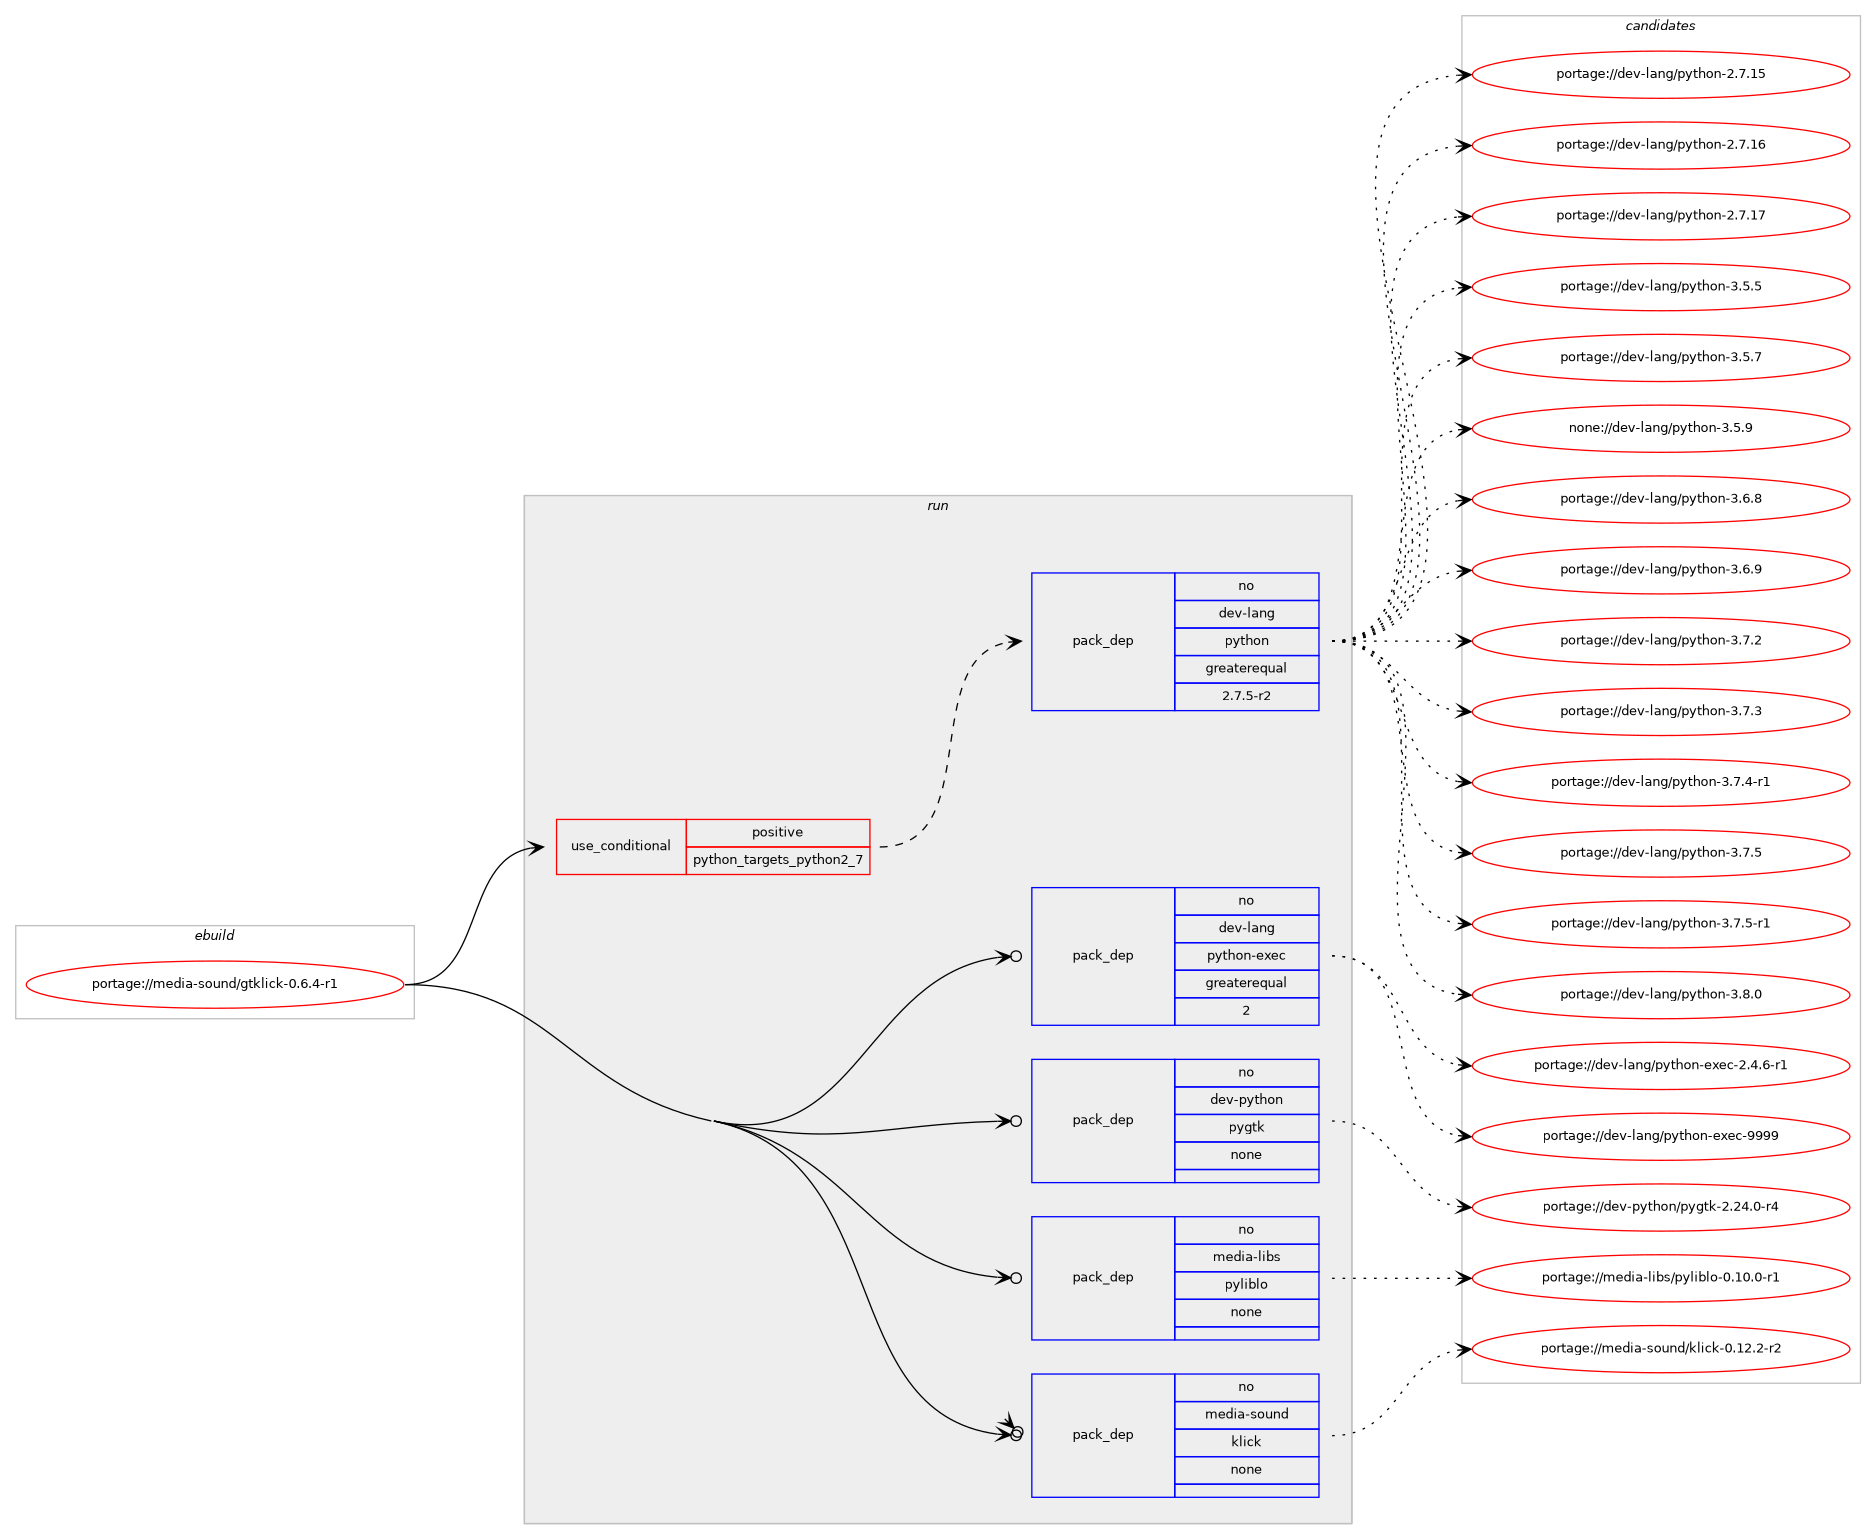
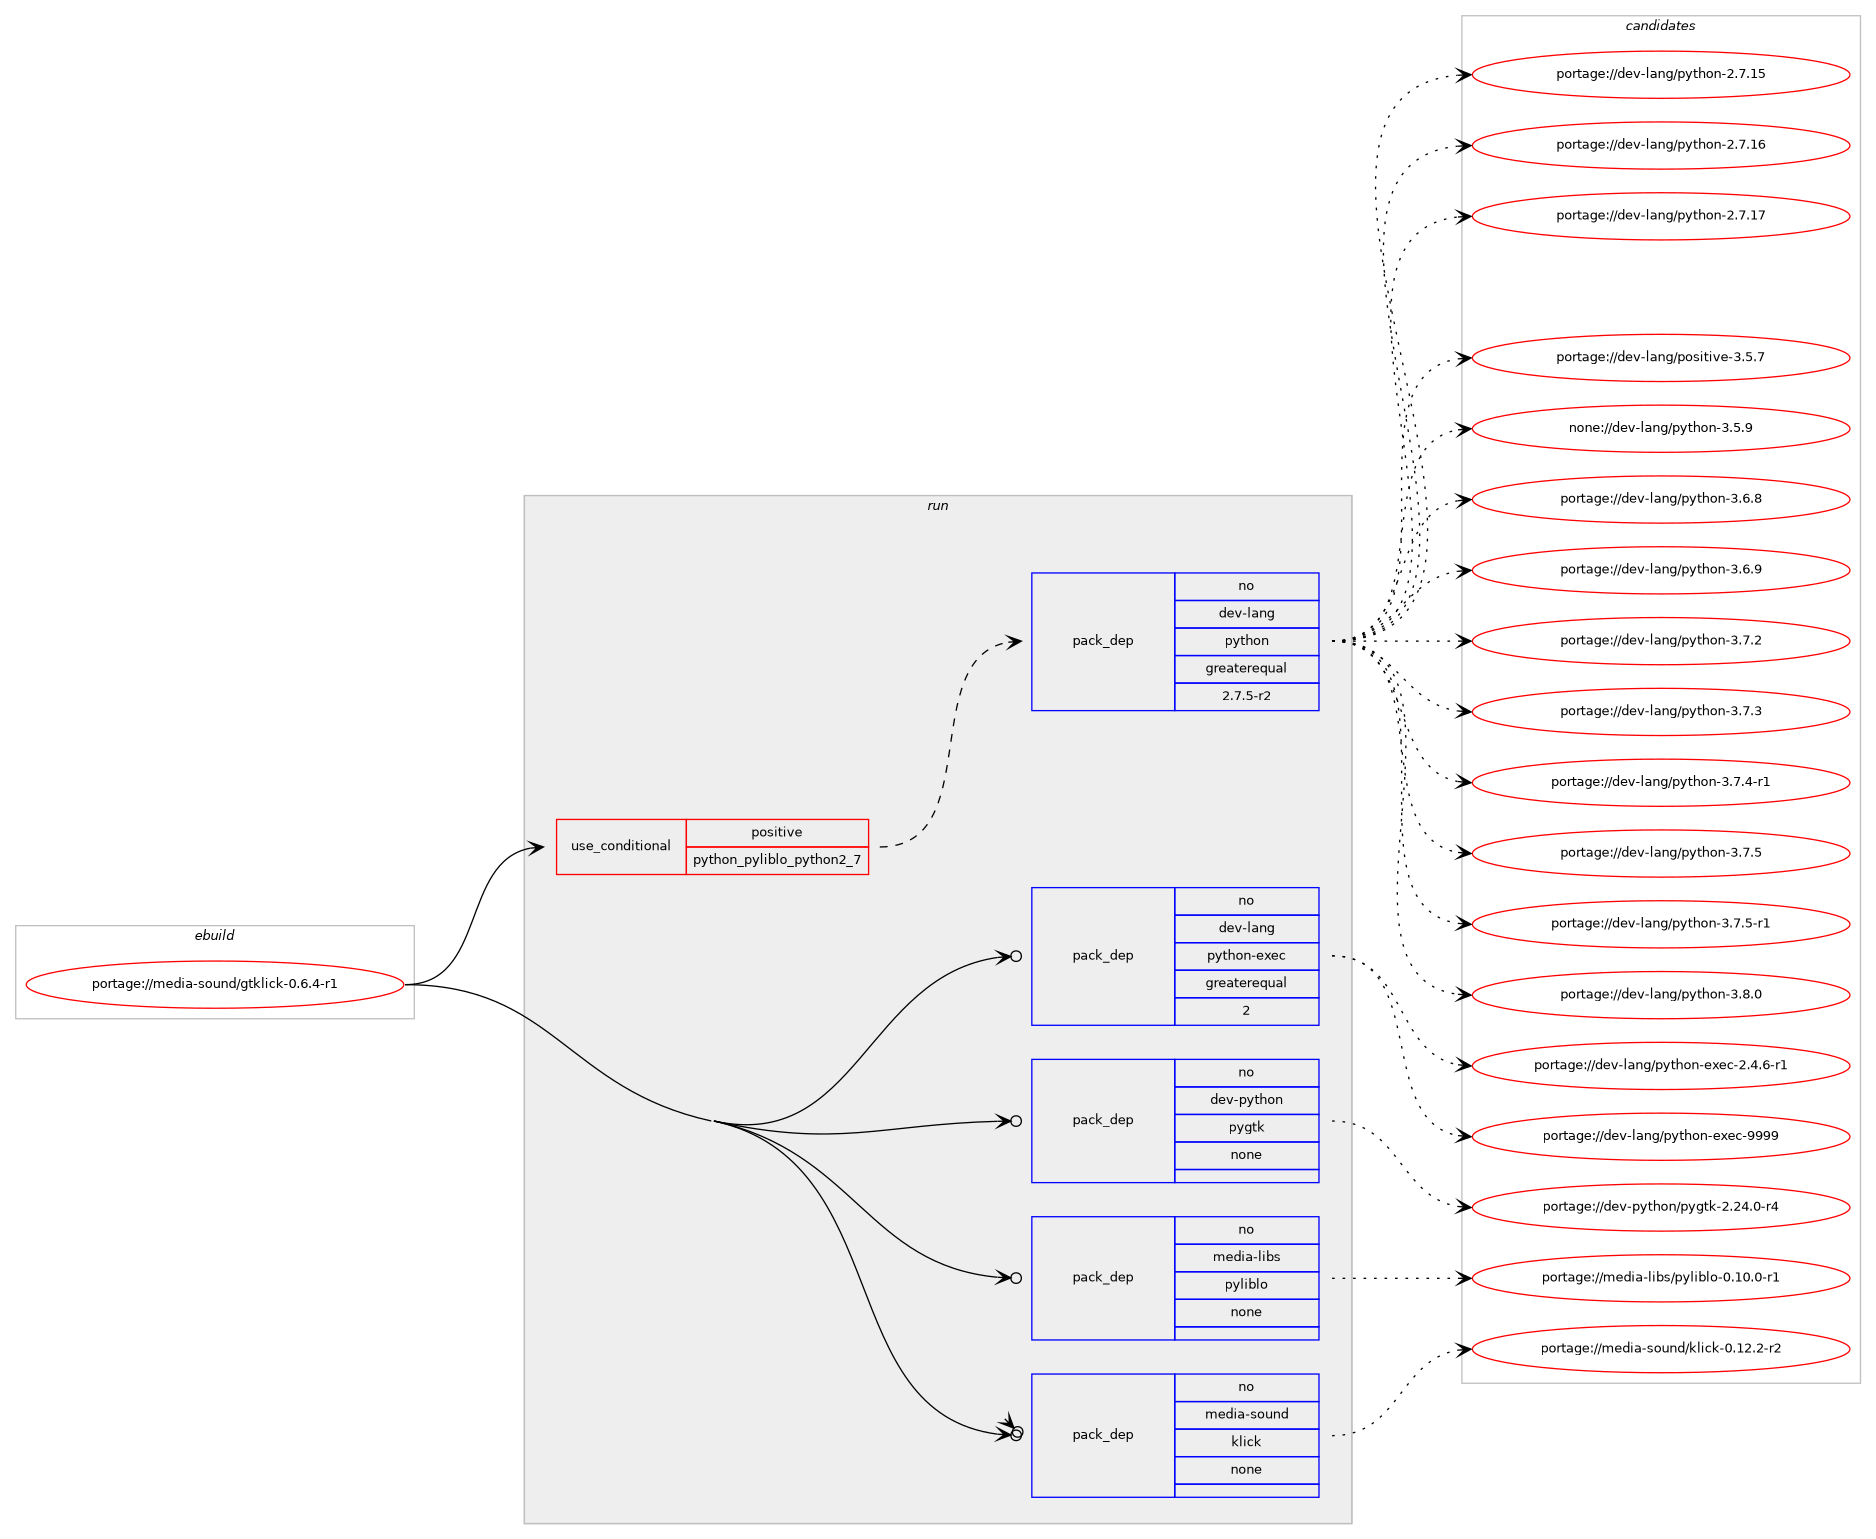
node "portage://dev-lang/python-3.5.5": removed
node "portage://dev-lang/python-3.5.7": label "portage://dev-lang/python-3.5.7" -> "portage://dev-lang/positive-3.5.7"
node "use_conditional": text "python_targets_python2_7" -> "python_pyliblo_python2_7"
